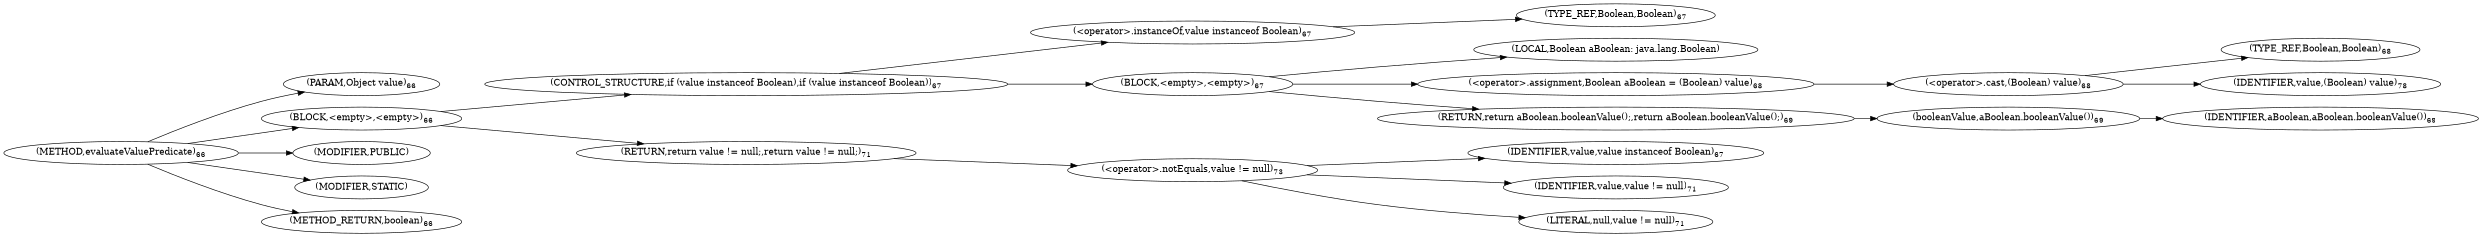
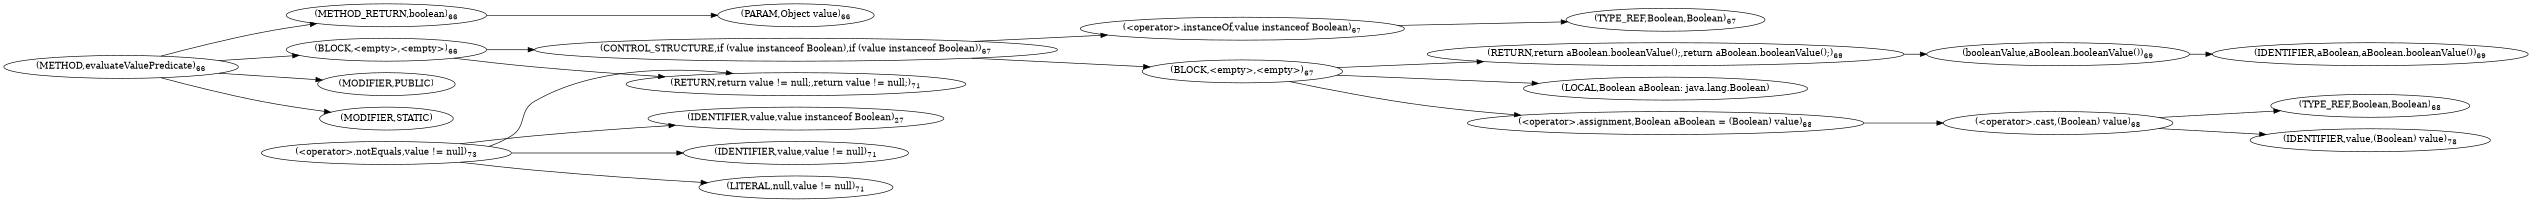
edge "(METHOD,evaluateValuePredicate)" -> "(PARAM,Object value)": now "(METHOD_RETURN,boolean)" -> "(PARAM,Object value)"
node "(IDENTIFIER,value,value instanceof Boolean)": text "67" -> "27"
edge "(RETURN,return value != null;,return value != null;)" -> "(<operator>.notEquals,value != null)": reversed
